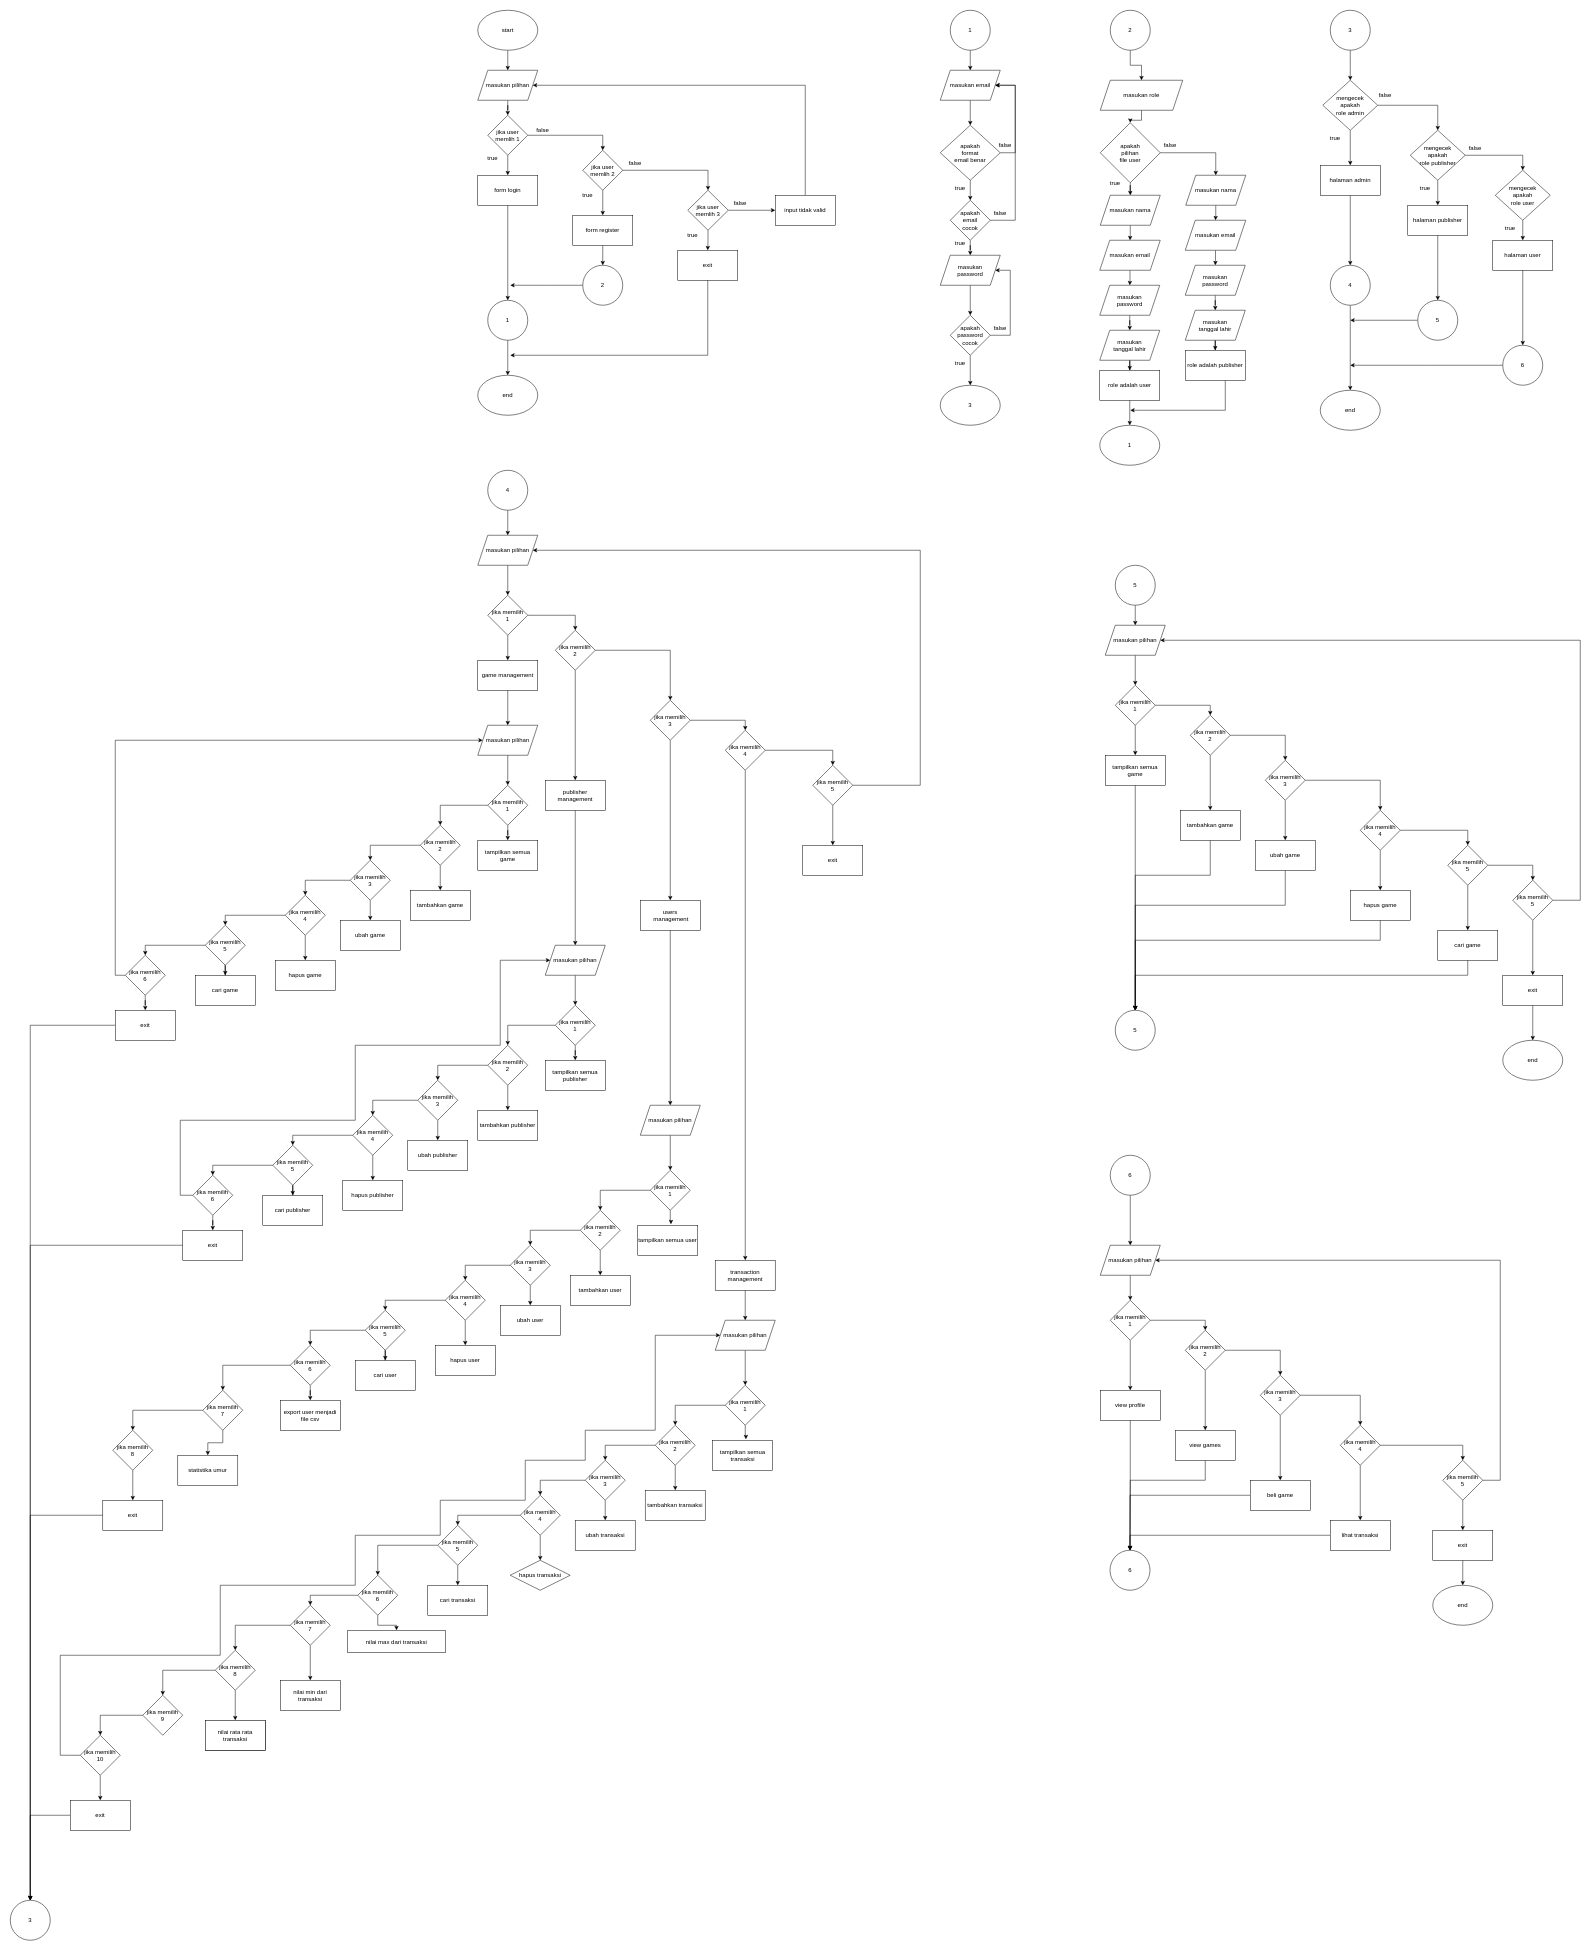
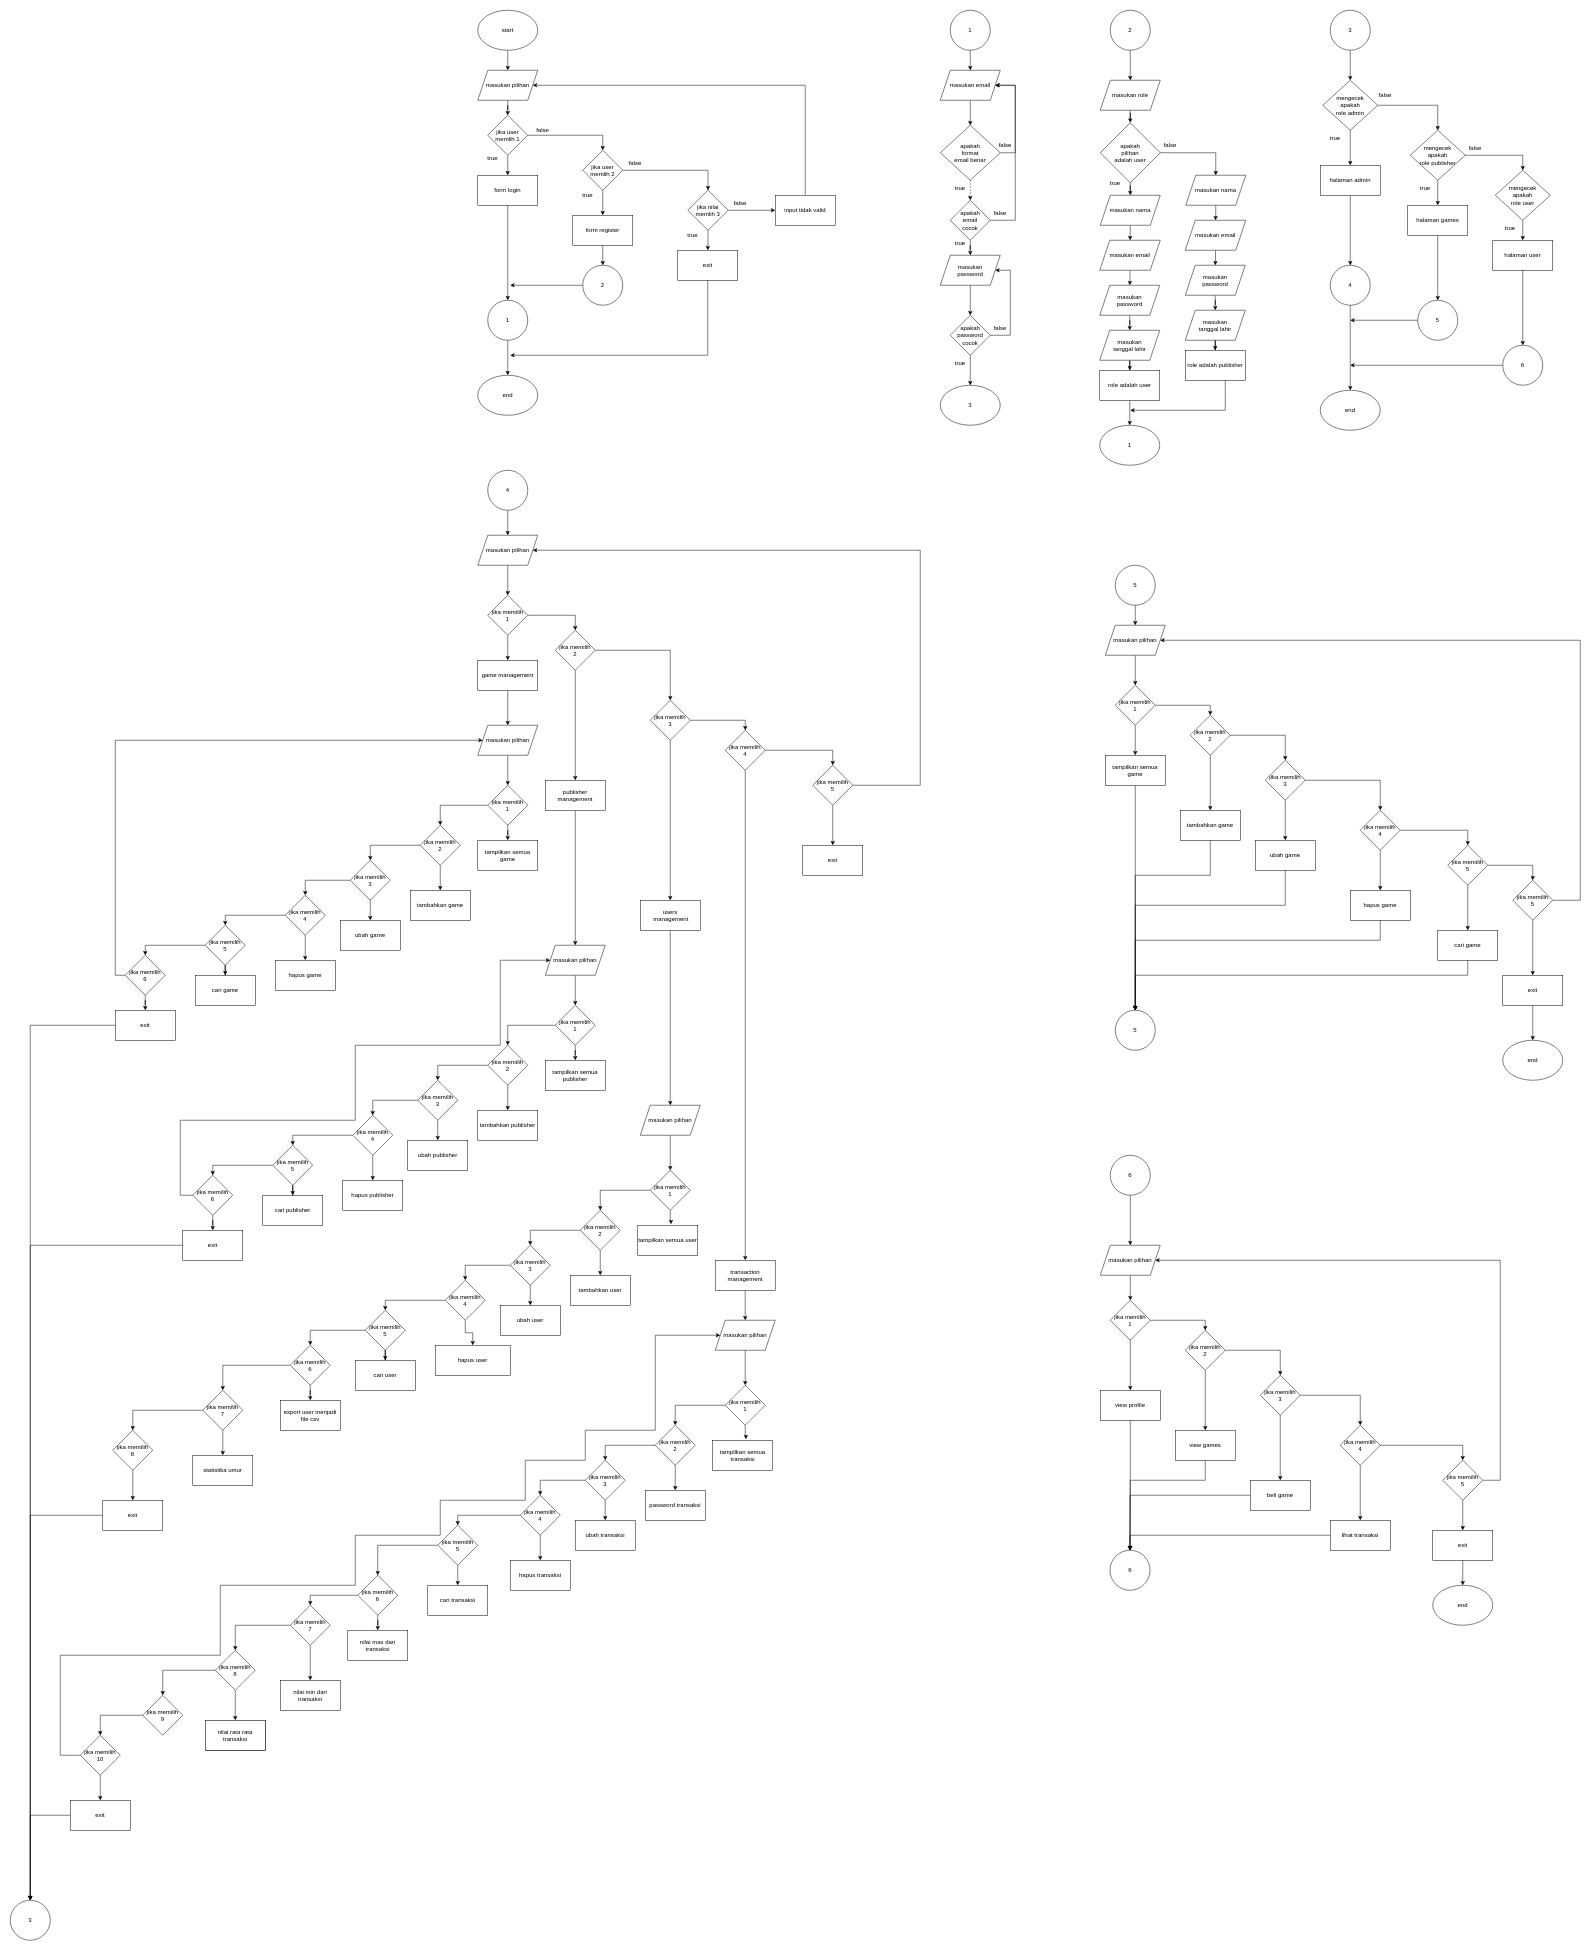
node "masukan role": size 83x30 -> 60x30
node "apakah pilihan file user": label "apakah pilihan file user" -> "apakah pilihan adalah user"
edge "apakah format email benar" -> "apakah email cocok": style solid -> dashed
node "jika user memlih 3": label "jika user memlih 3" -> "jika nilai memlih 3"
node "halaman publisher": label "halaman publisher" -> "halaman games"
node "hapus user": size 60x30 -> 75x30
node "statistika umur": moved (208, 1470) -> (223, 1470)
node "tambahkan transaksi": label "tambahkan transaksi" -> "password transaksi"
node "hapus transaksi": shape diamond -> rectangle
node "nilai max dari transaksi": size 98x23 -> 60x30
